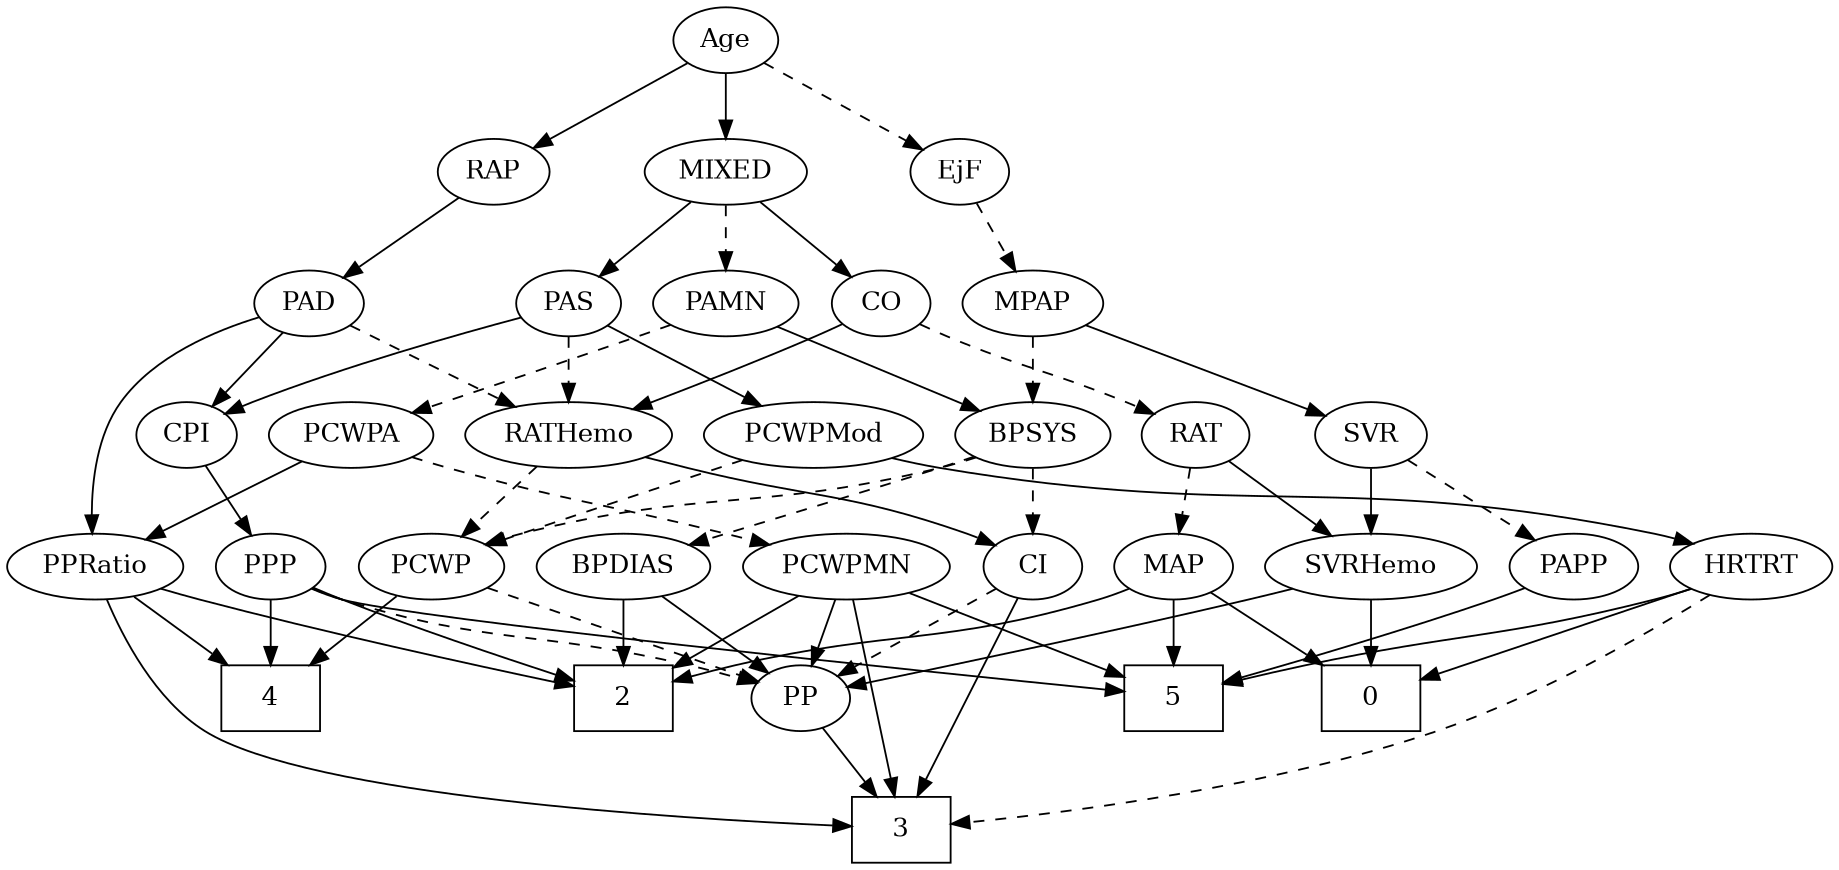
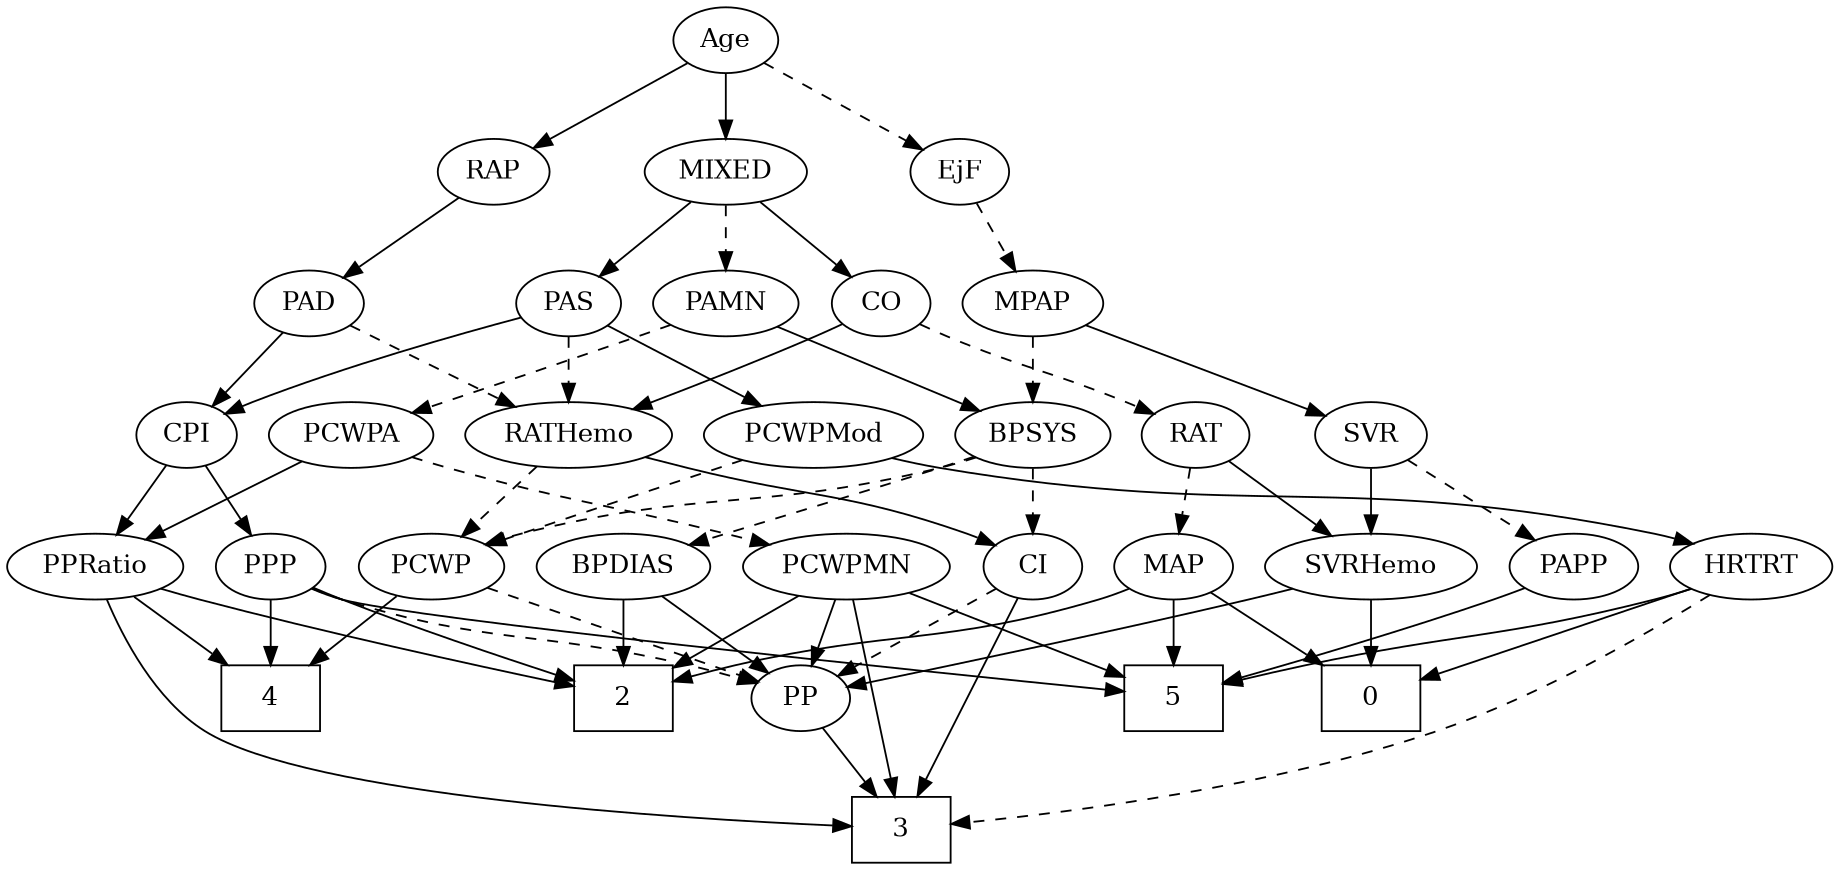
edge "PAD" -> "PPRatio": now "CPI" -> "PPRatio"
